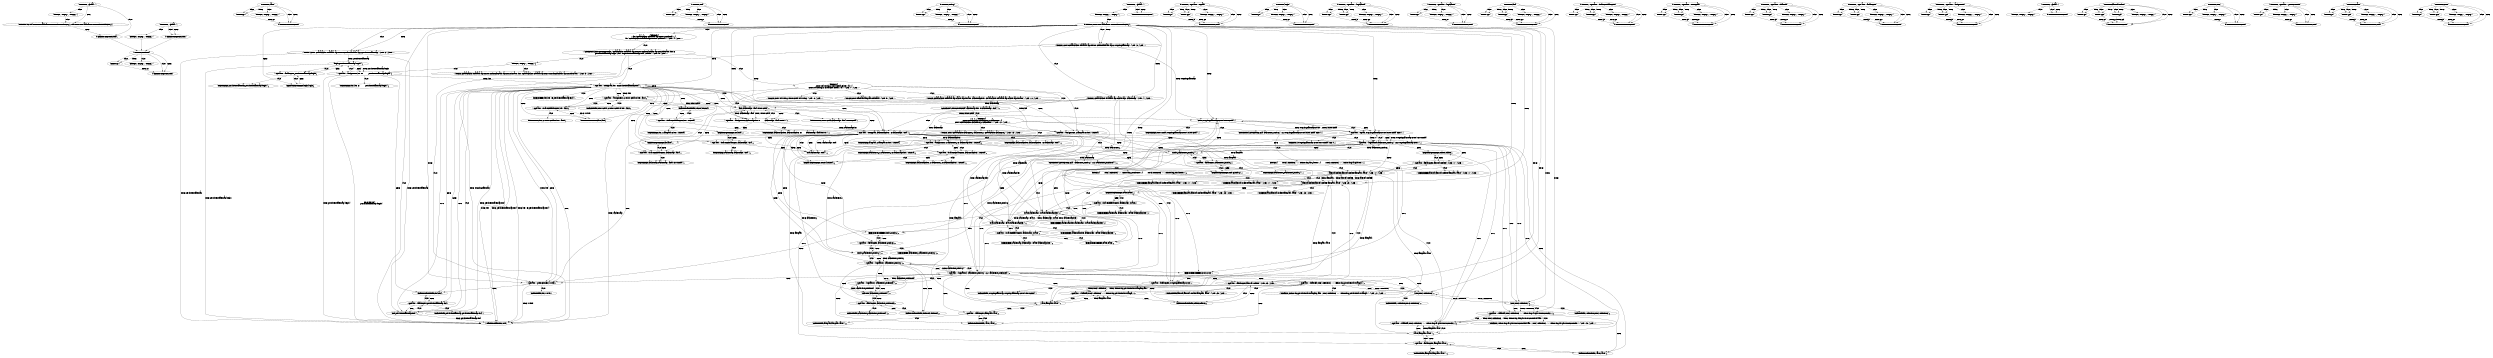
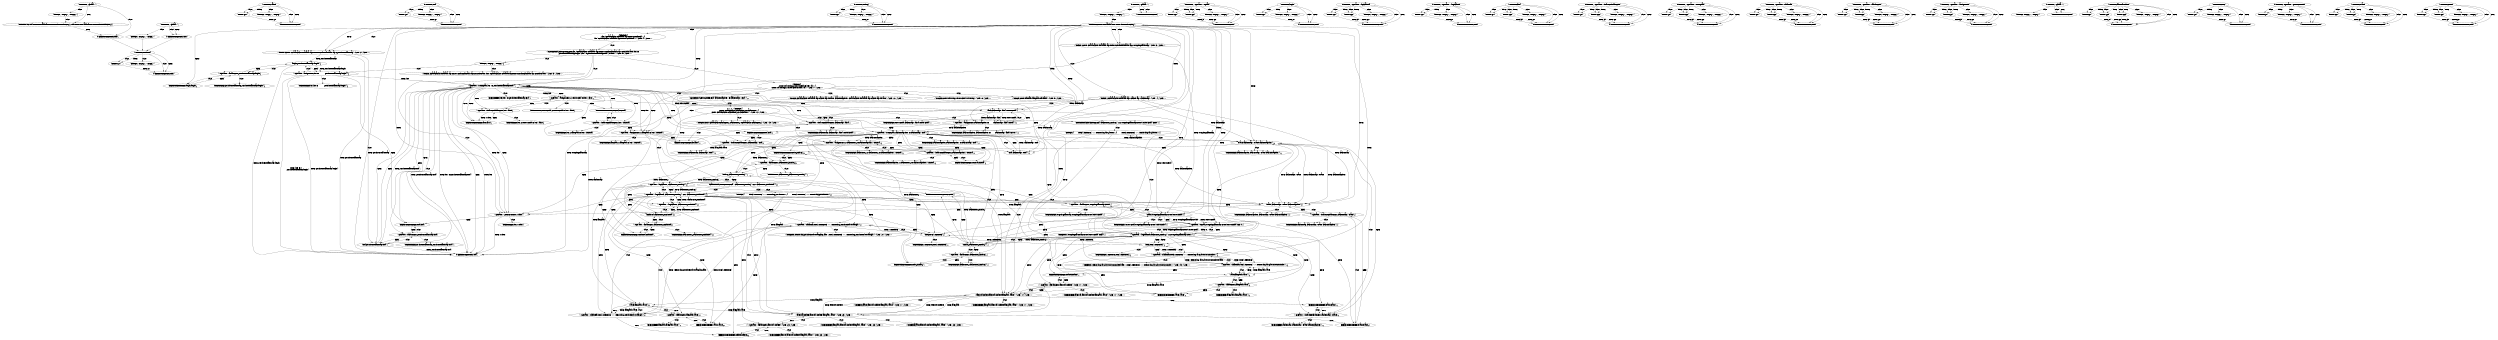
edge "(<operator>.notEquals,iter != persistent_file_map.end())" -> "(find,cache_map->find(resource_id))": removed, label "CDG:"
edge "(<operator>.notEquals,cache_map_iter != cache_map->end())" -> "(FIELD_IDENTIFIER,find,find)": now "(<operator>.assignment,& file_path = iter->second)" -> "(FIELD_IDENTIFIER,find,find)"
edge "(<operator>.indirectFieldAccess,cache_map->end)" -> "(IDENTIFIER,cache_map,cache_map->end())": label "AST: " -> "DDG: file_path.value"
